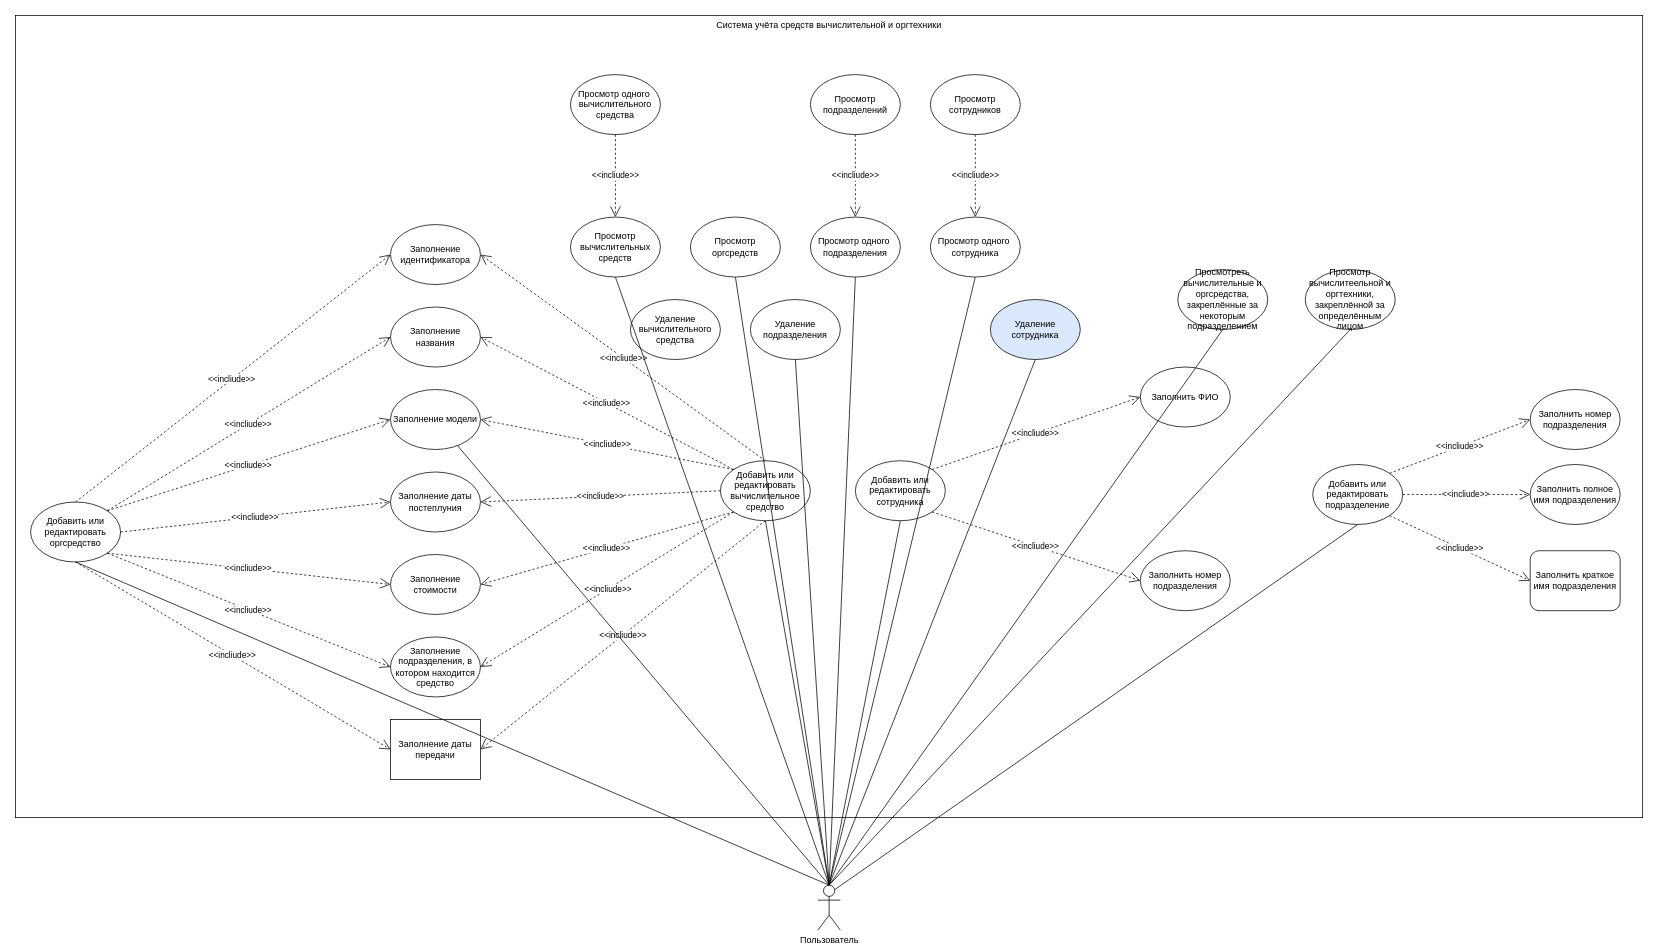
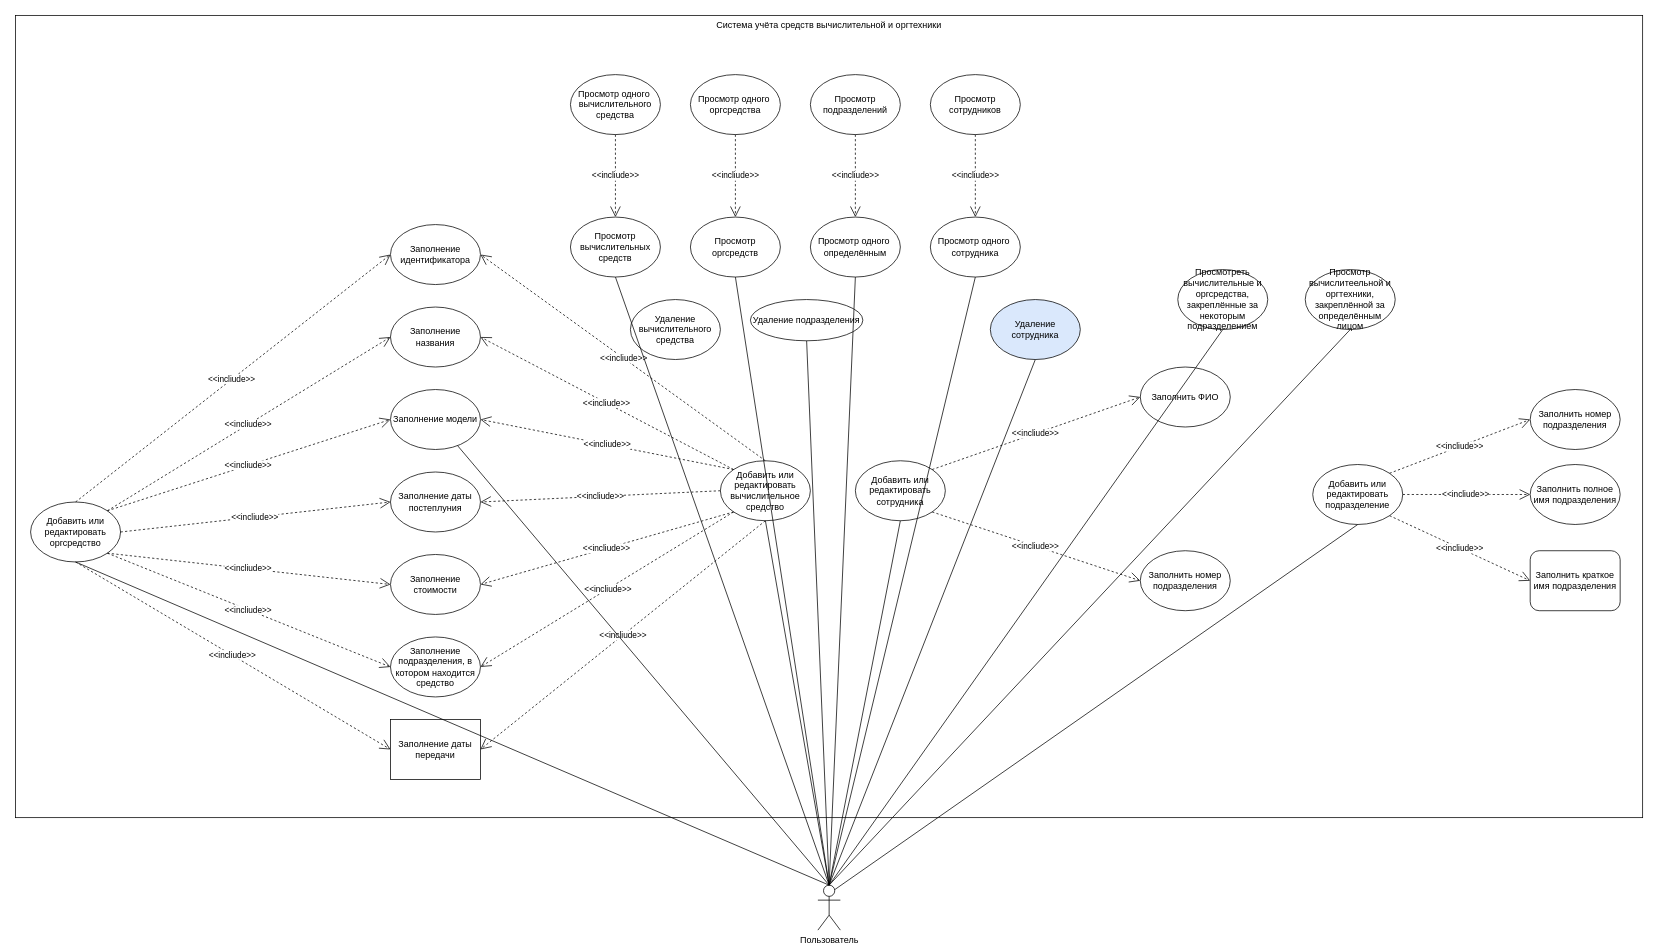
node "Просмотр одного оргсредства": added
edge "Просмотр одного оргсредства" -> "Просмотр оргсредств": added, label "<<incliude>>"
node "Просмотр одного подразделения": label "Просмотр одного подразделения" -> "Просмотр одного определённым"
node "Удаление подразделения": size 90x60 -> 113x41
